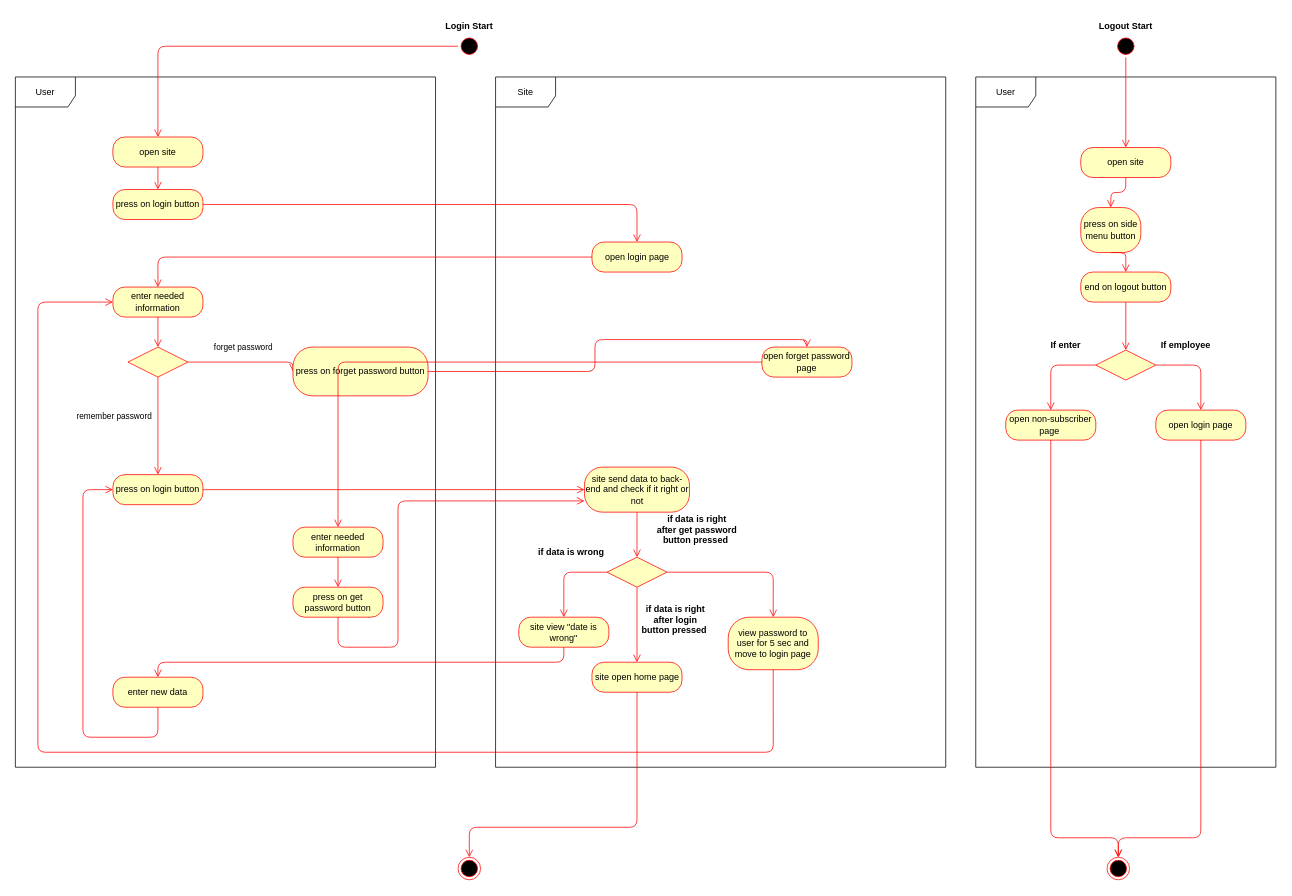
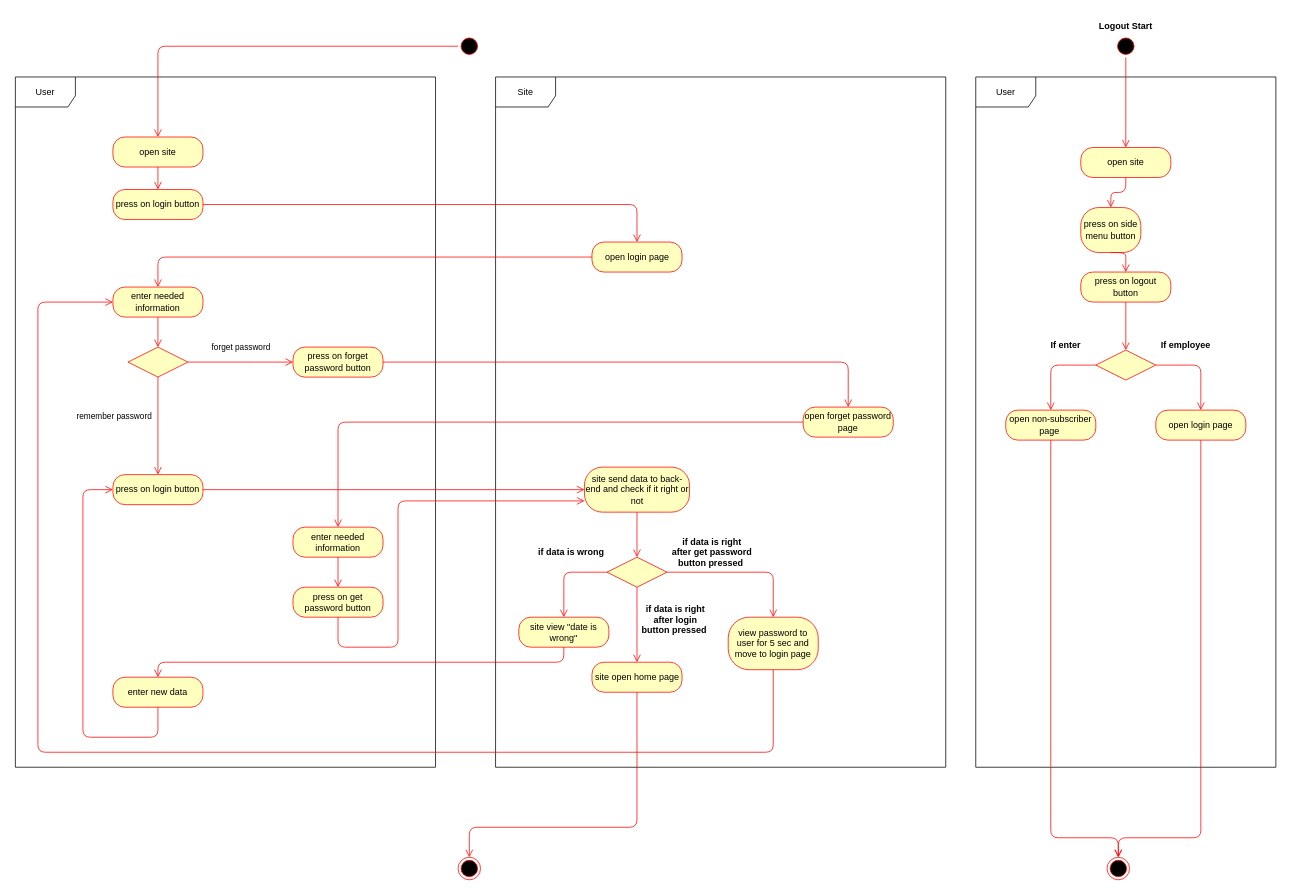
node "Login Start": removed
node "end on logout button": label "end on logout button" -> "press on logout button"
node "open forget password page": moved (807, 362) -> (848, 422)
node "press on forget password button": size 135x49 -> 90x30
node "if data is right after get password button pressed": moved (697, 529) -> (712, 552)
